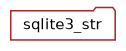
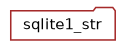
node "sqlite3_str": label "sqlite3_str" -> "sqlite1_str"
